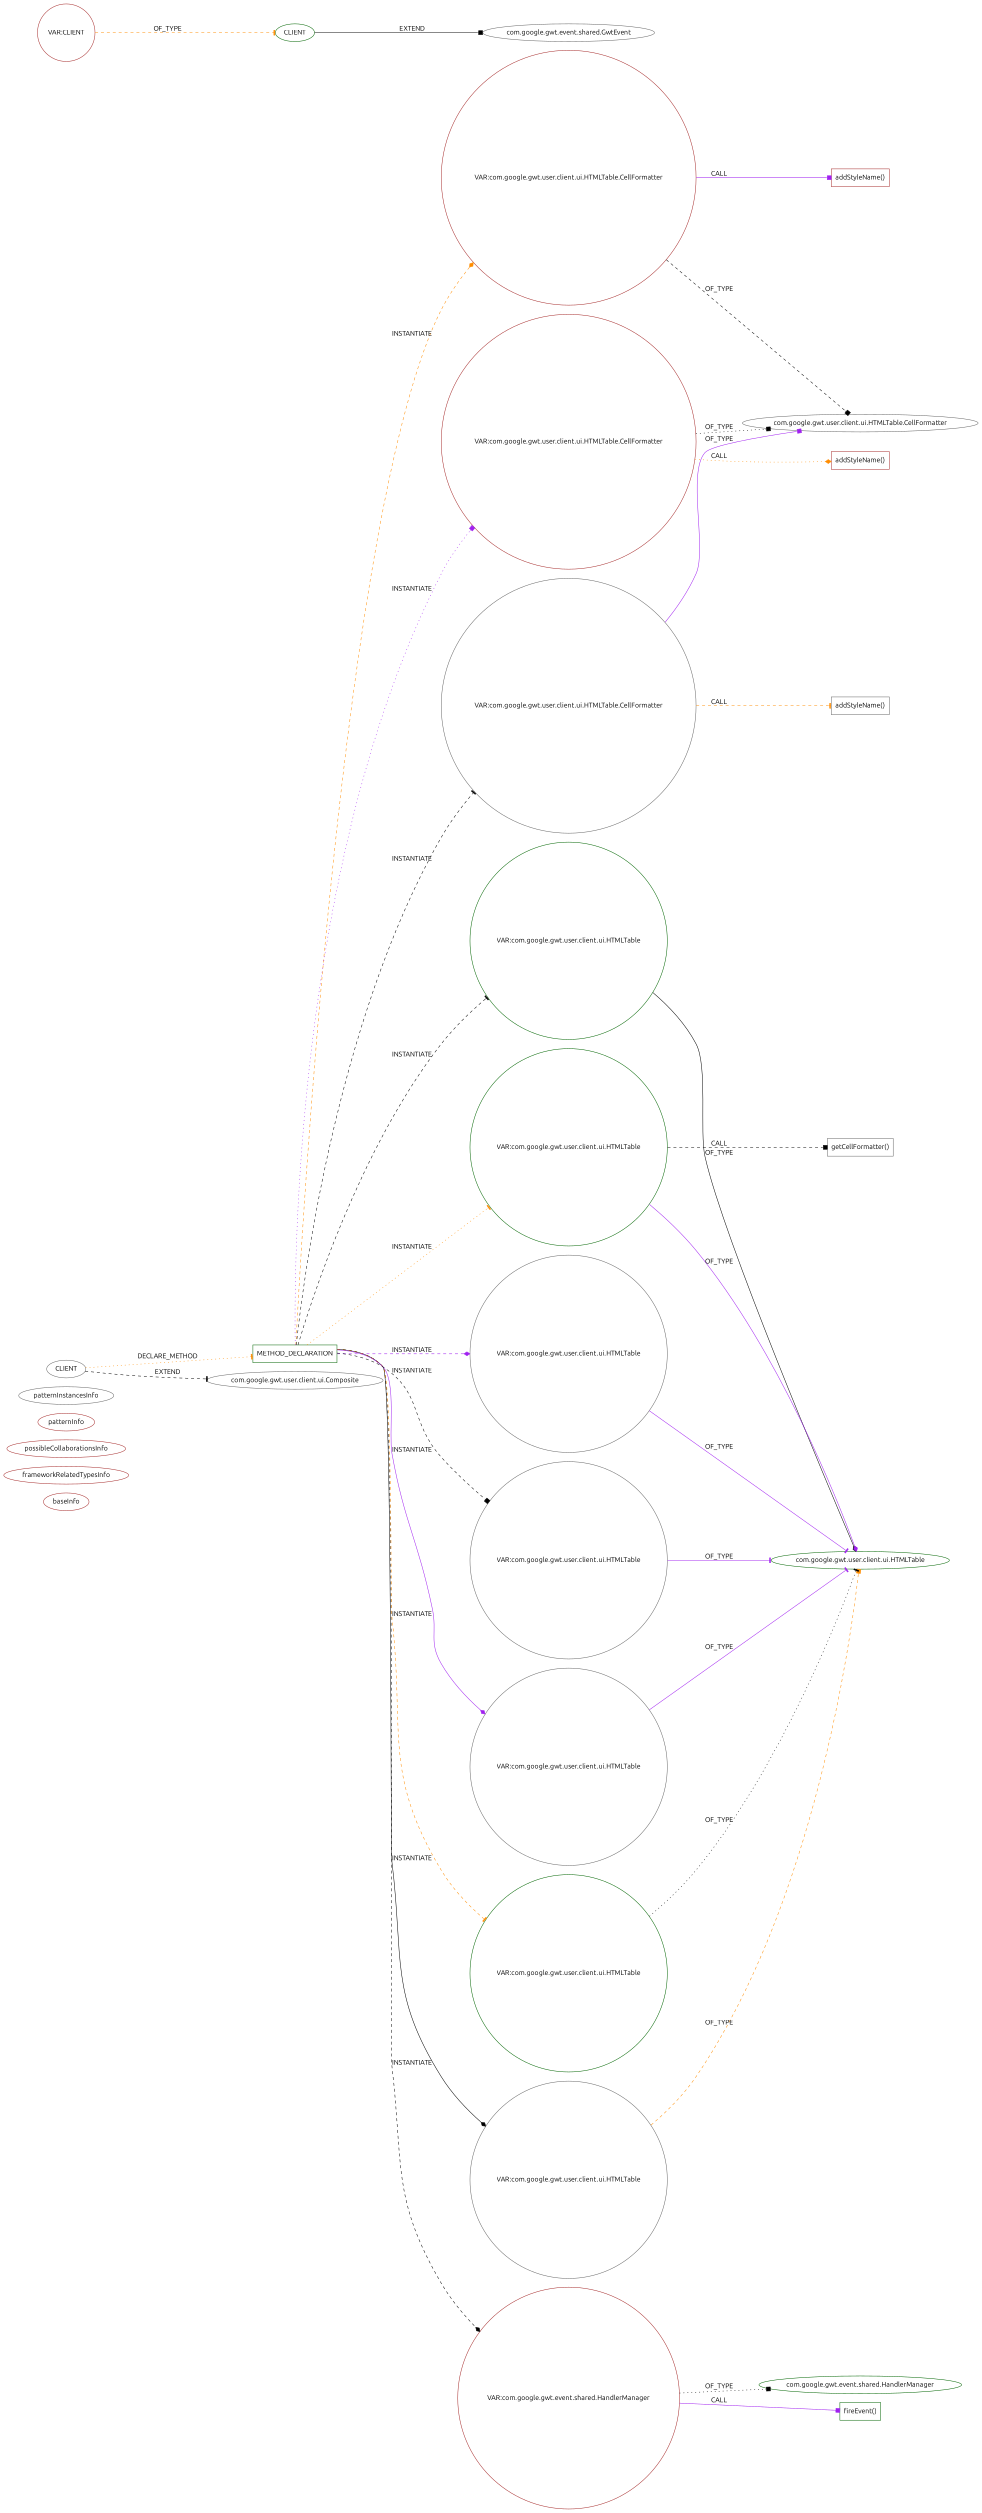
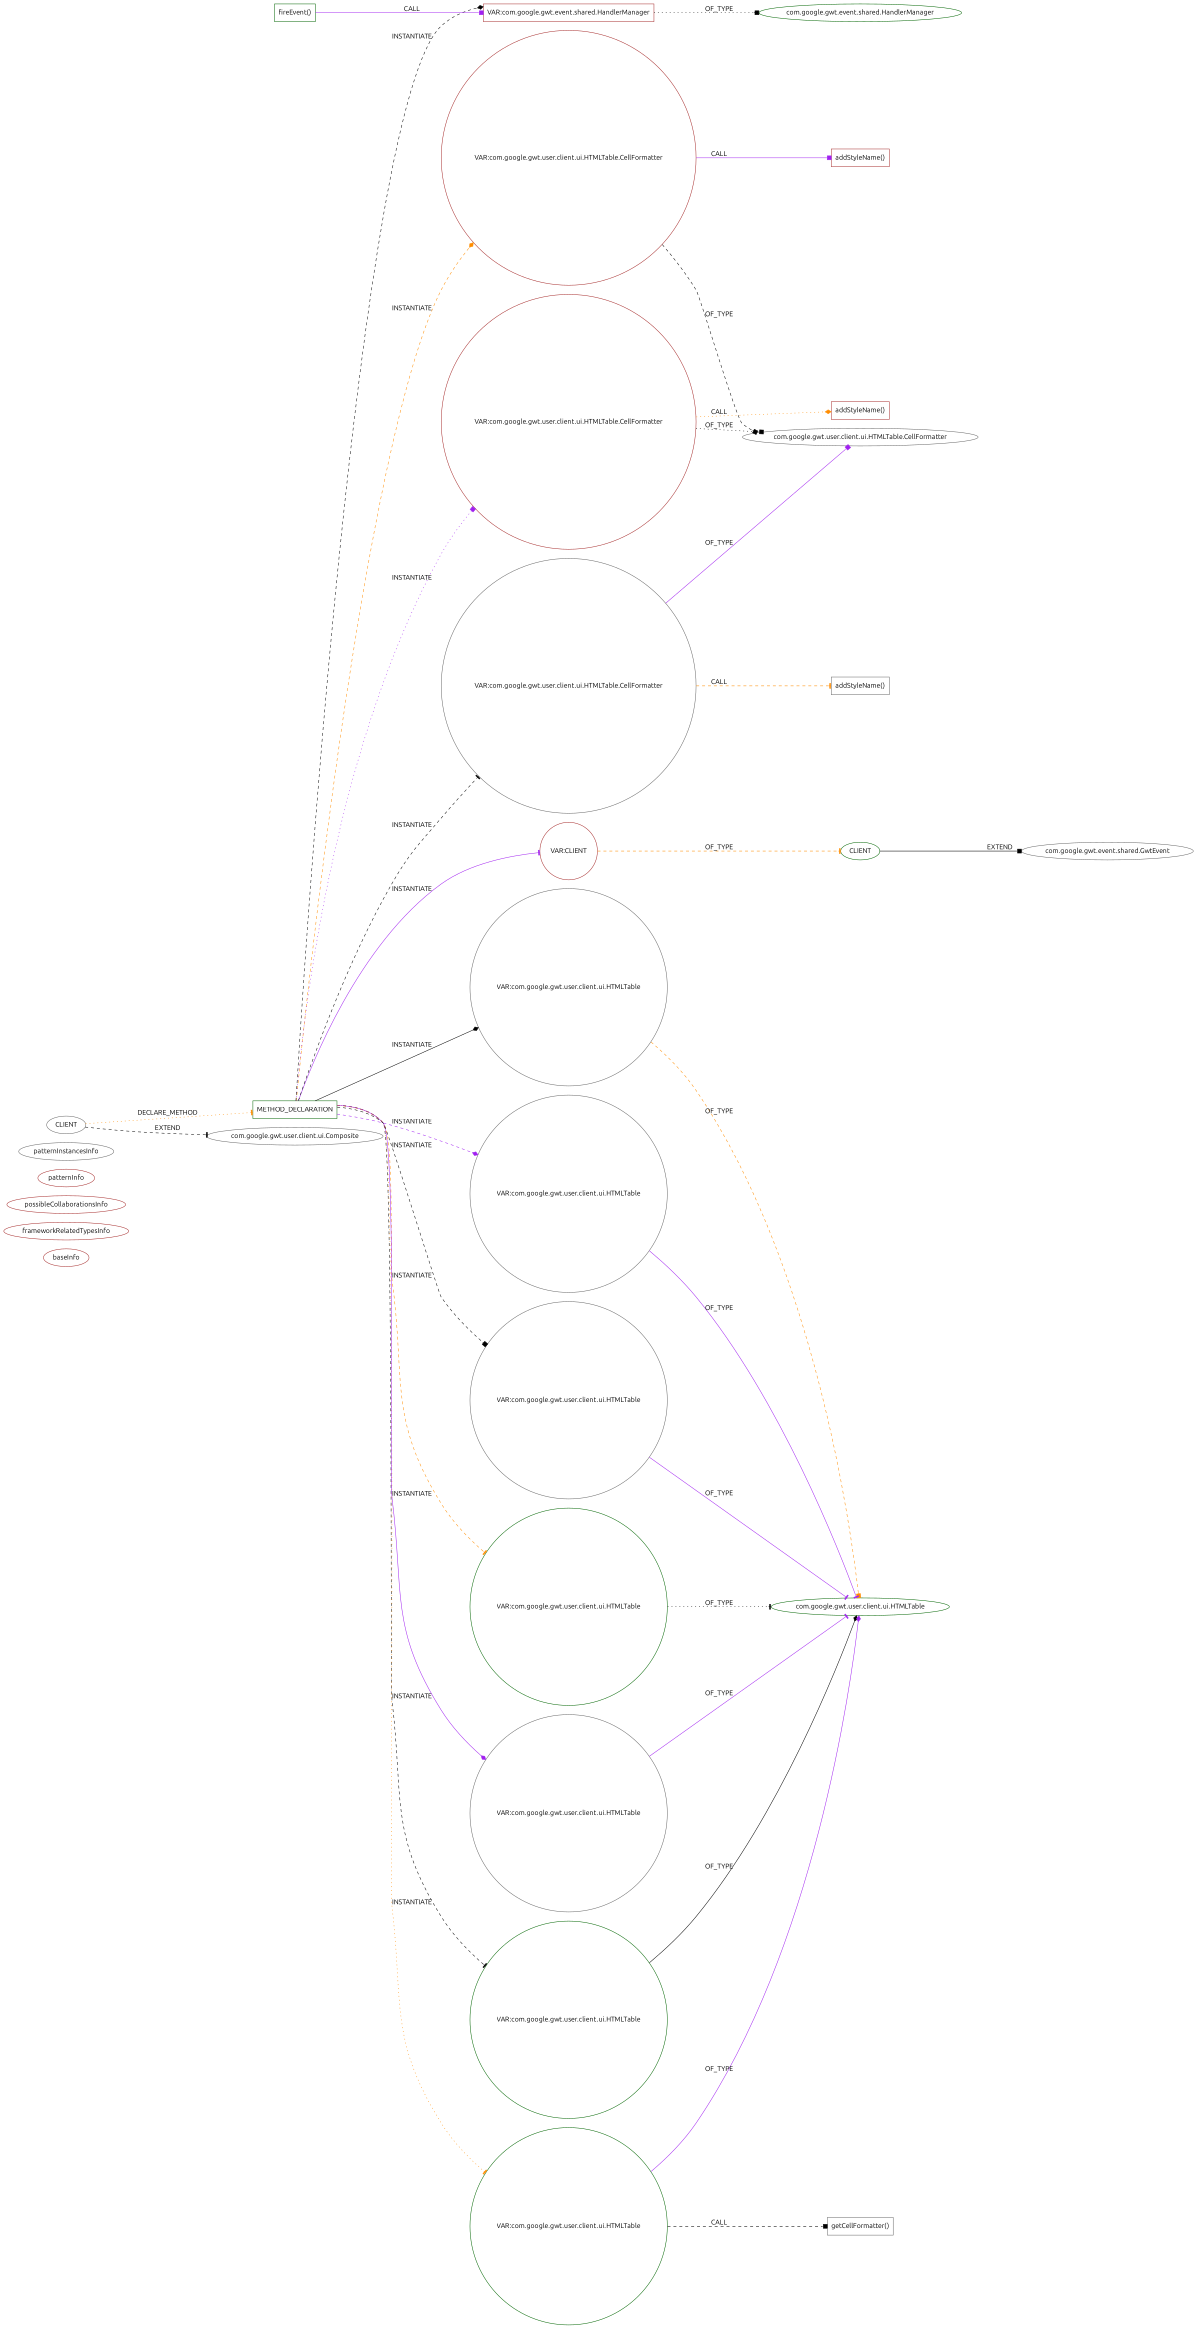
edge "METHOD_DECLARATION" -> "VAR:CLIENT": added, label "INSTANTIATE"
node "VAR:com.google.gwt.event.shared.HandlerManager": shape circle -> box
edge "VAR:com.google.gwt.event.shared.HandlerManager" -> "fireEvent()": reversed
